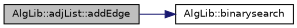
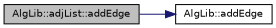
node "AlgLib::binarysearch": label "AlgLib::binarysearch" -> "AlgLib::addEdge"
